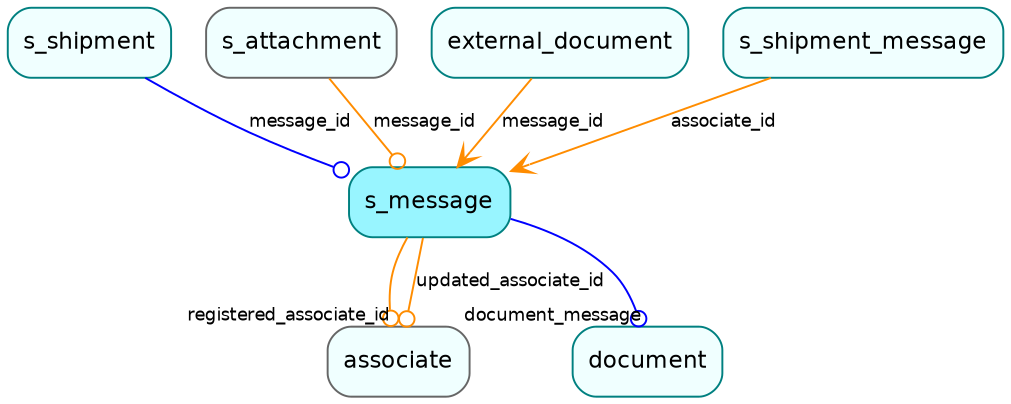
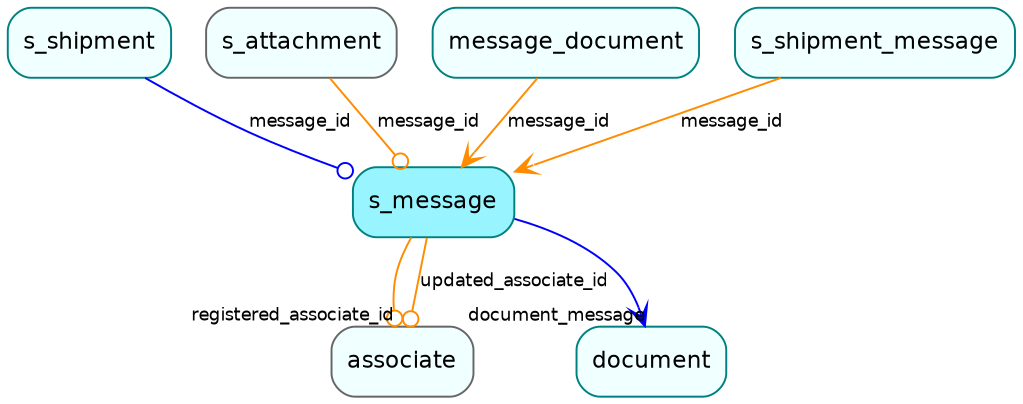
node "external_document": label "external_document" -> "message_document"
edge "s_shipment_message" -> "s_message": label "associate_id" -> "message_id"
edge "s_message" -> "document": arrowhead odot -> vee
